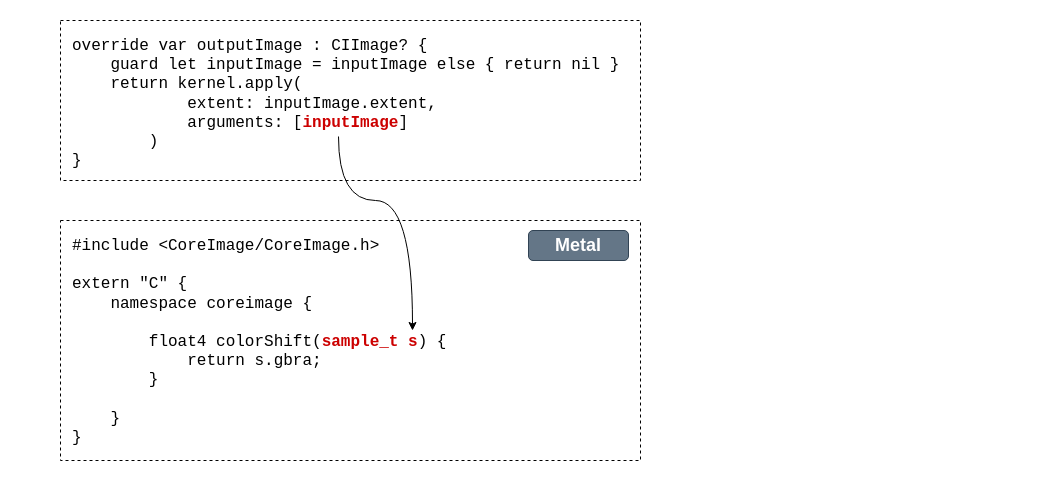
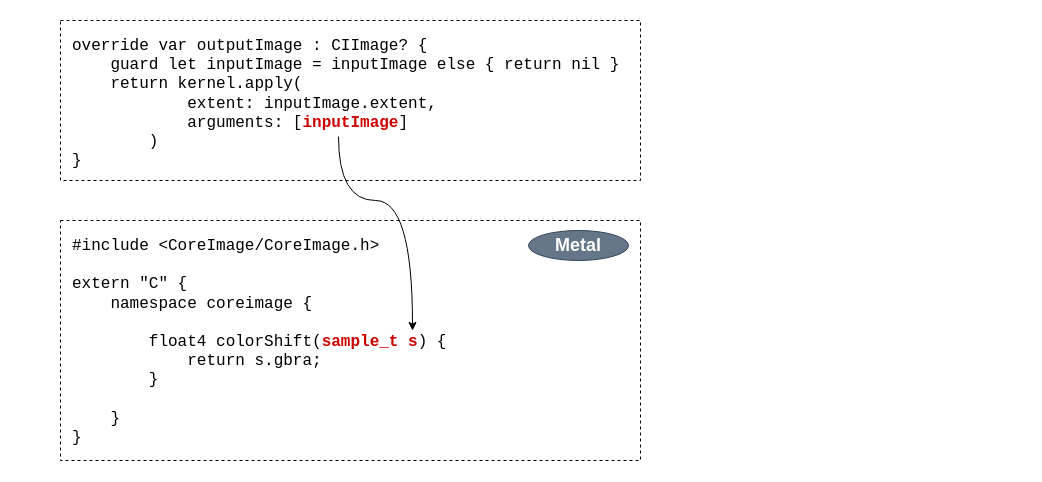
node "Metal": shape rounded rectangle -> ellipse
